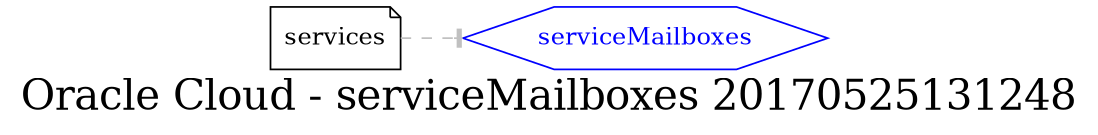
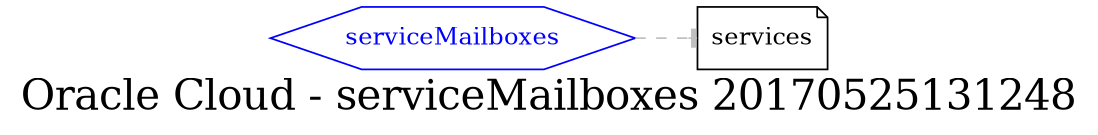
edge "services" -> "serviceMailboxes": reversed
